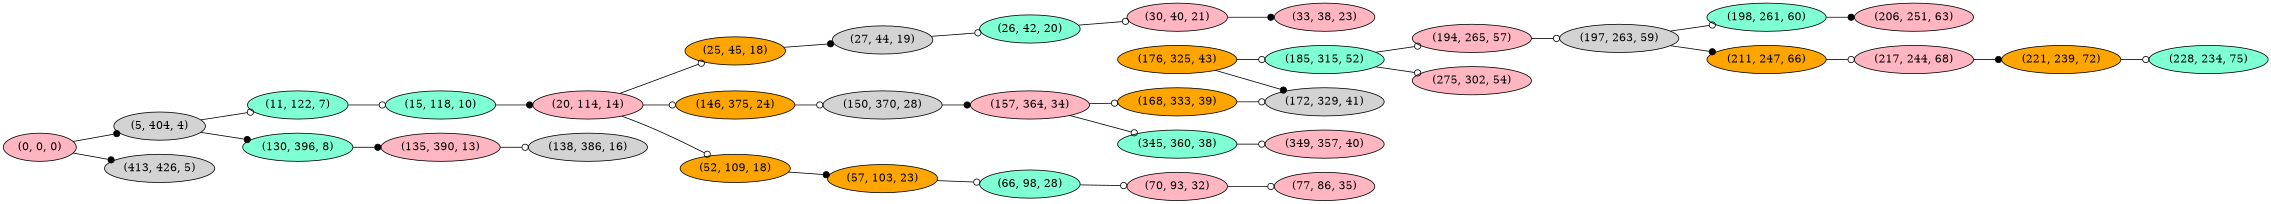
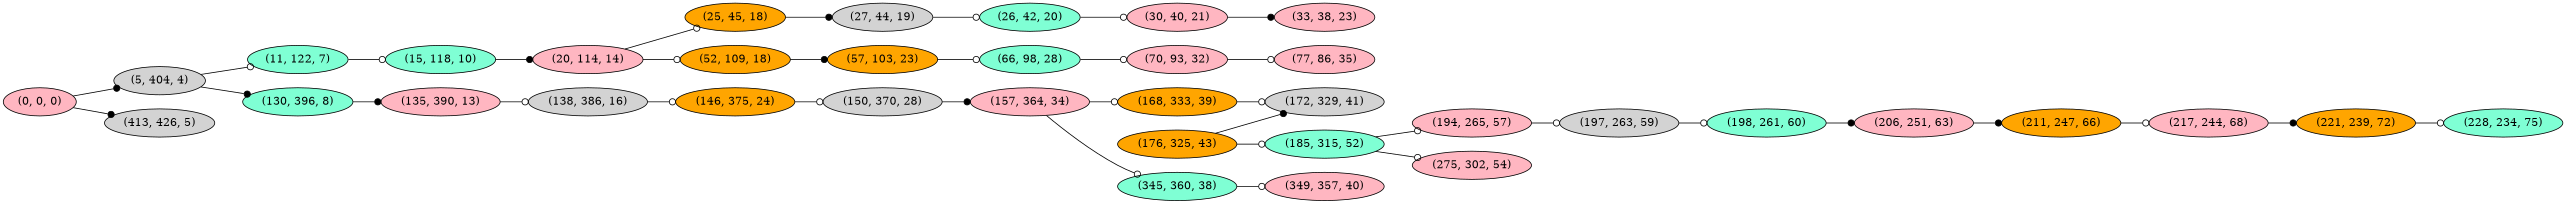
edge "(197, 263, 59)" -> "(211, 247, 66)": now "(206, 251, 63)" -> "(211, 247, 66)"
edge "(20, 114, 14)" -> "(146, 375, 24)": now "(138, 386, 16)" -> "(146, 375, 24)"
